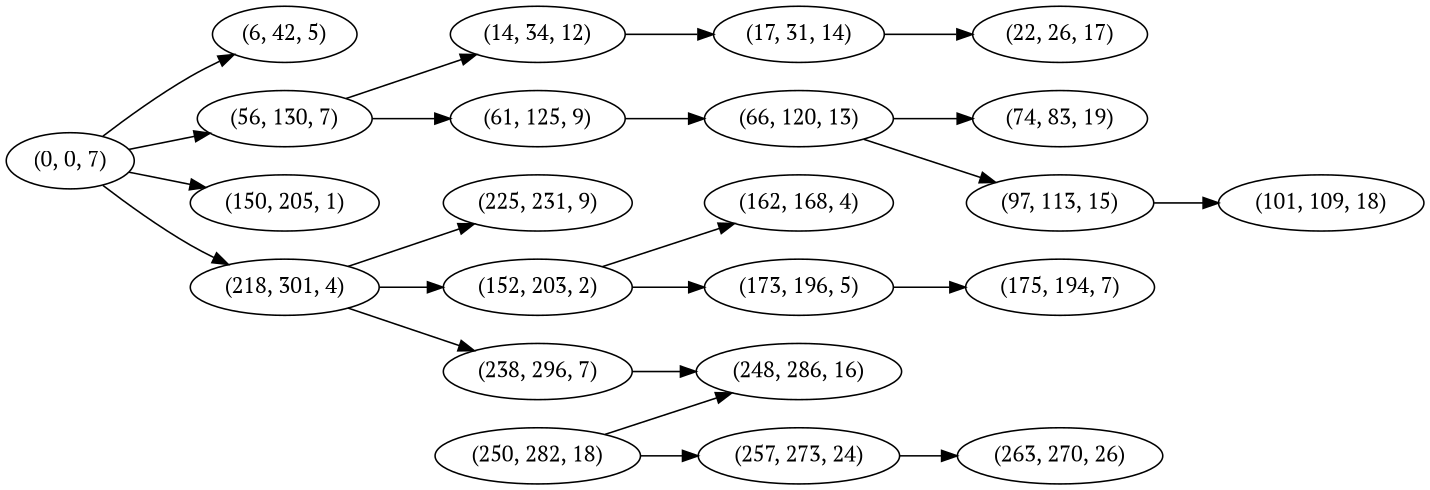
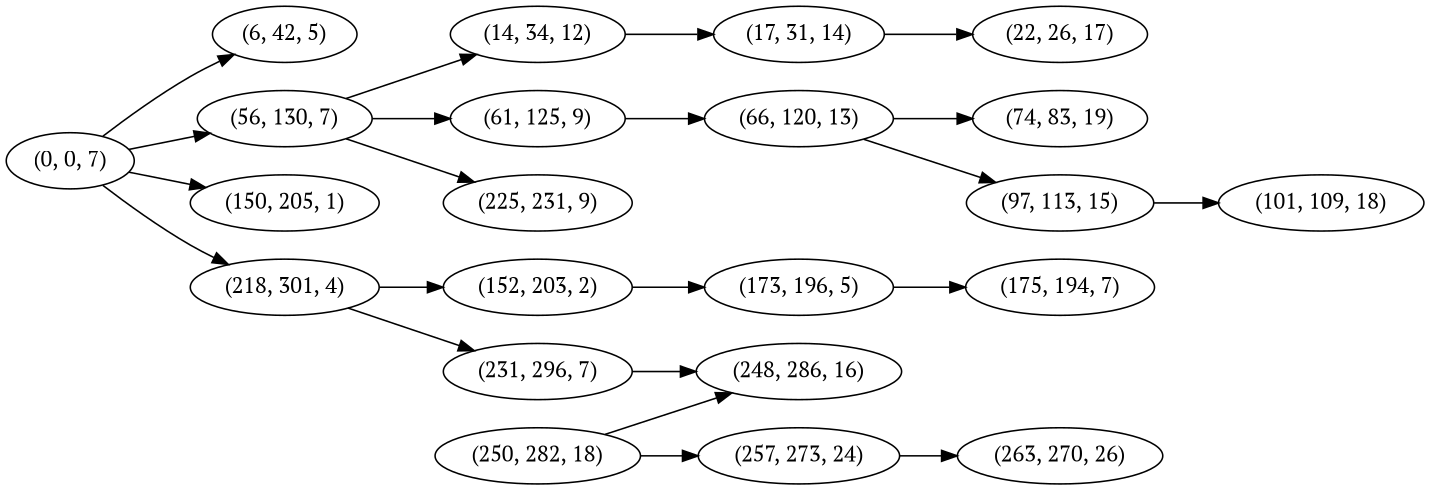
node "(162, 168, 4)": removed
edge "(218, 301, 4)" -> "(225, 231, 9)": now "(56, 130, 7)" -> "(225, 231, 9)"
node "(238, 296, 7)": label "(238, 296, 7)" -> "(231, 296, 7)"
